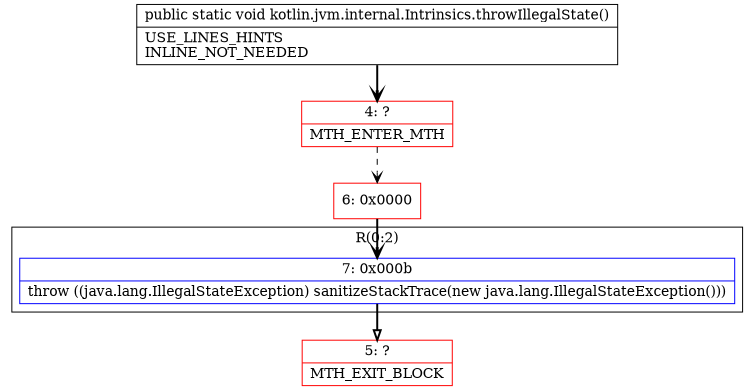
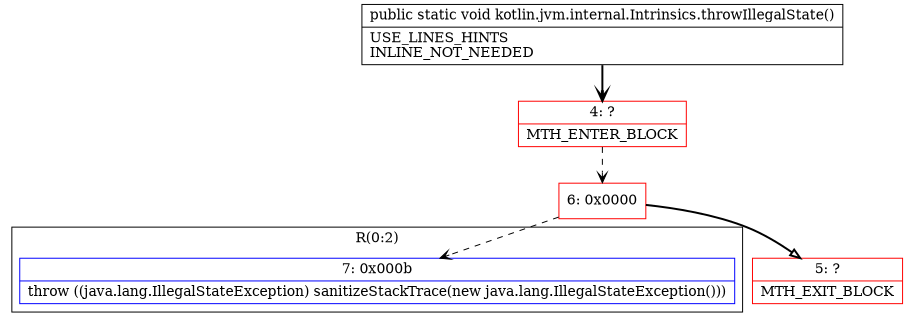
node "4: ?": text "MTH_ENTER_MTH" -> "MTH_ENTER_BLOCK"
edge "6: 0x0000" -> "7: 0x000b": style bold -> dashed
edge "7: 0x000b" -> "5: ?": now "6: 0x0000" -> "5: ?"
